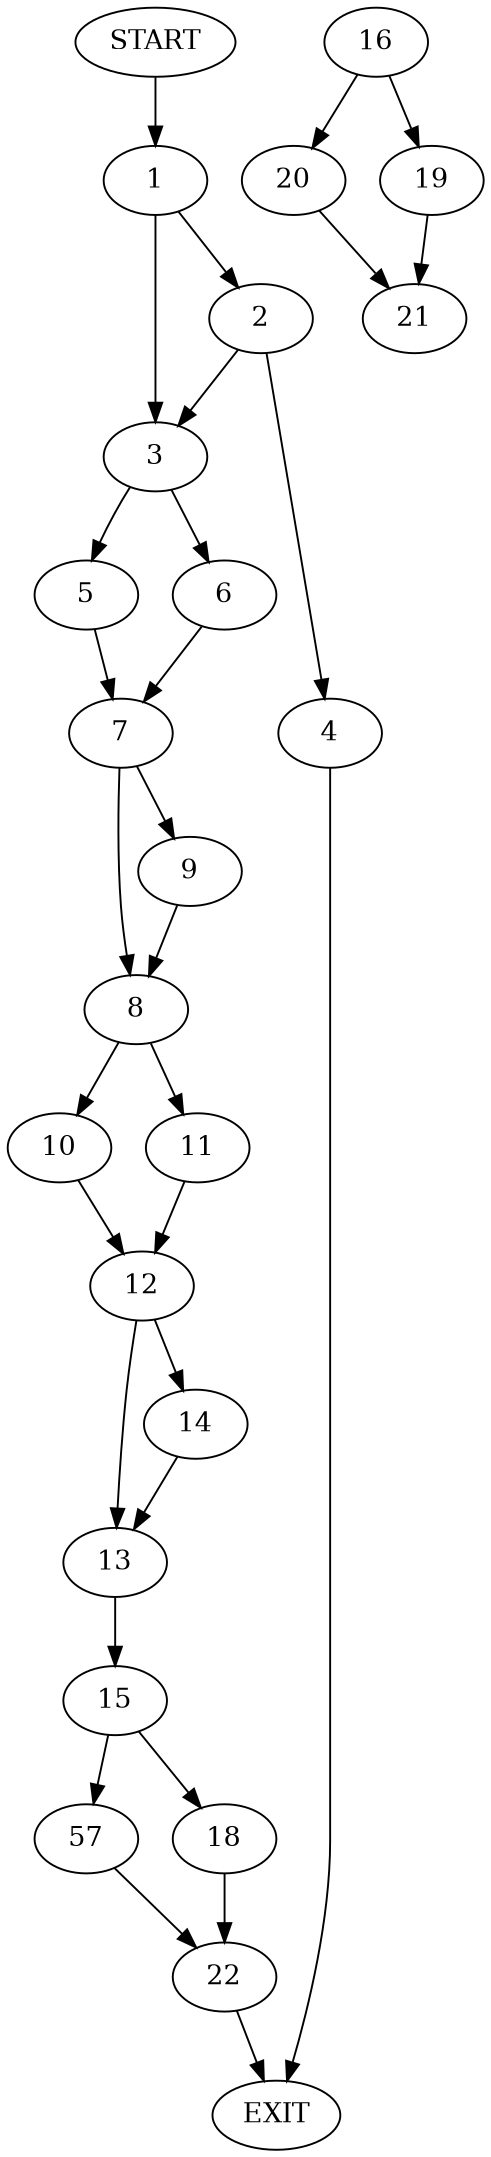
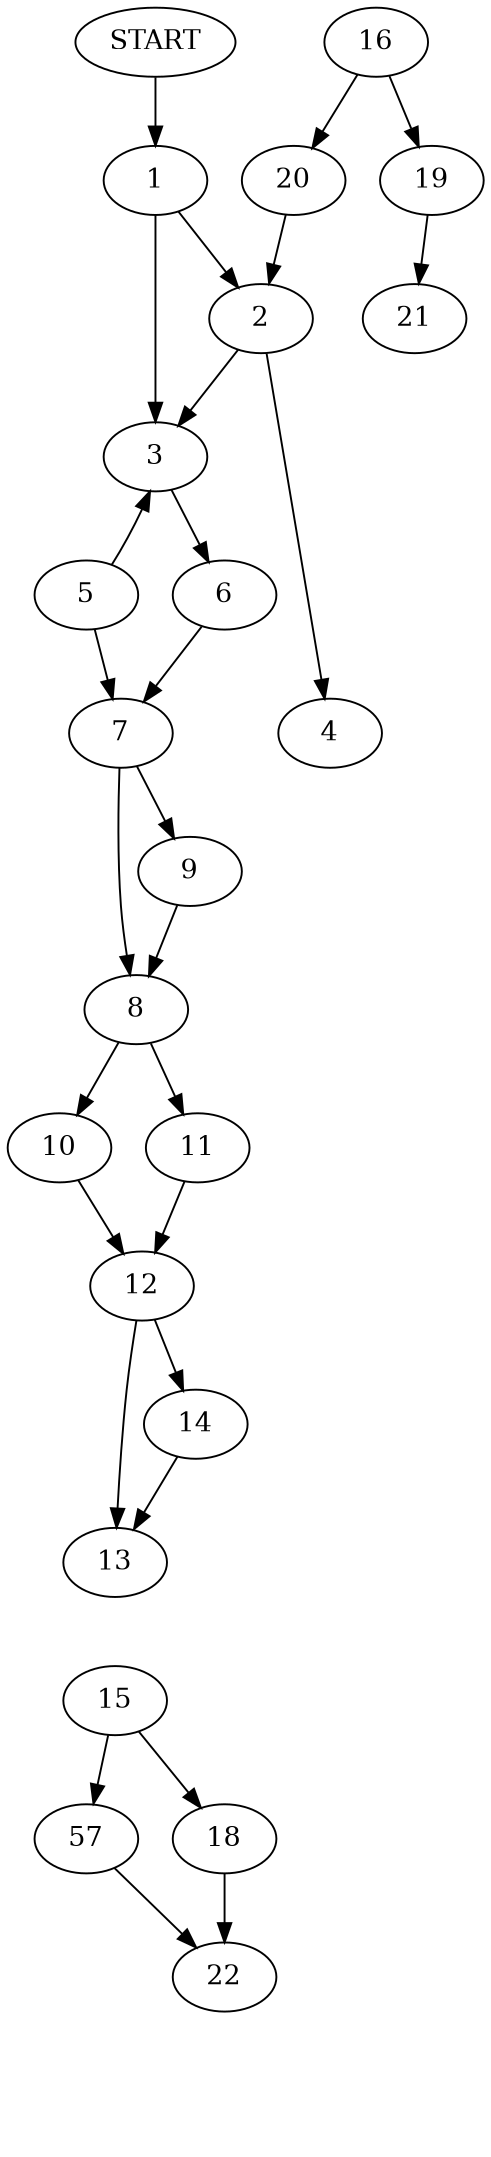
edge "20" -> "21": now "20" -> "2"
edge "3" -> "5": reversed
edge "13" -> "15": removed
node "EXIT": removed
